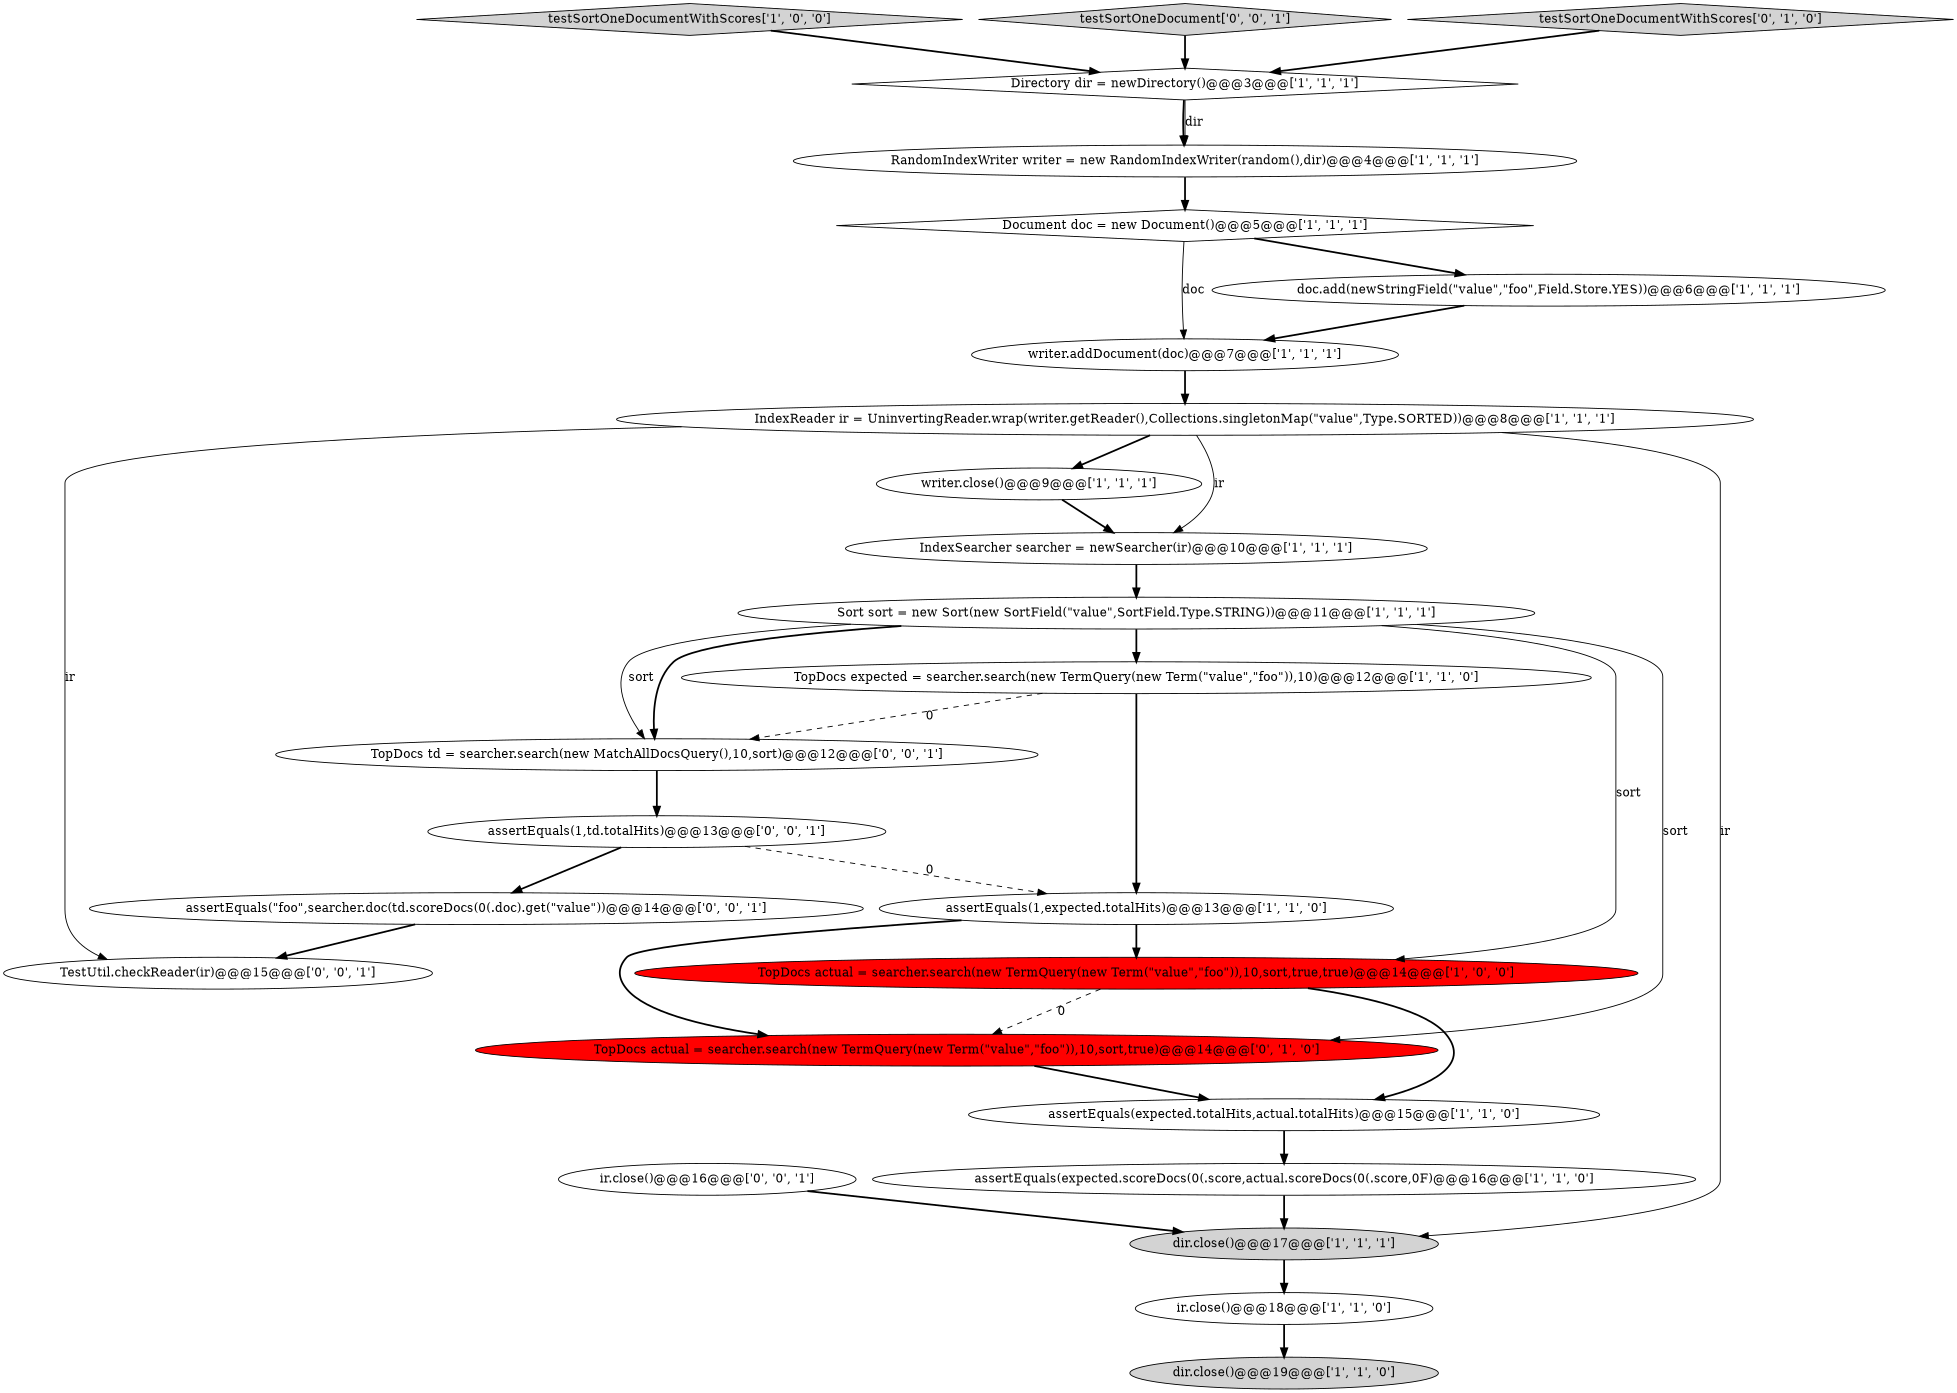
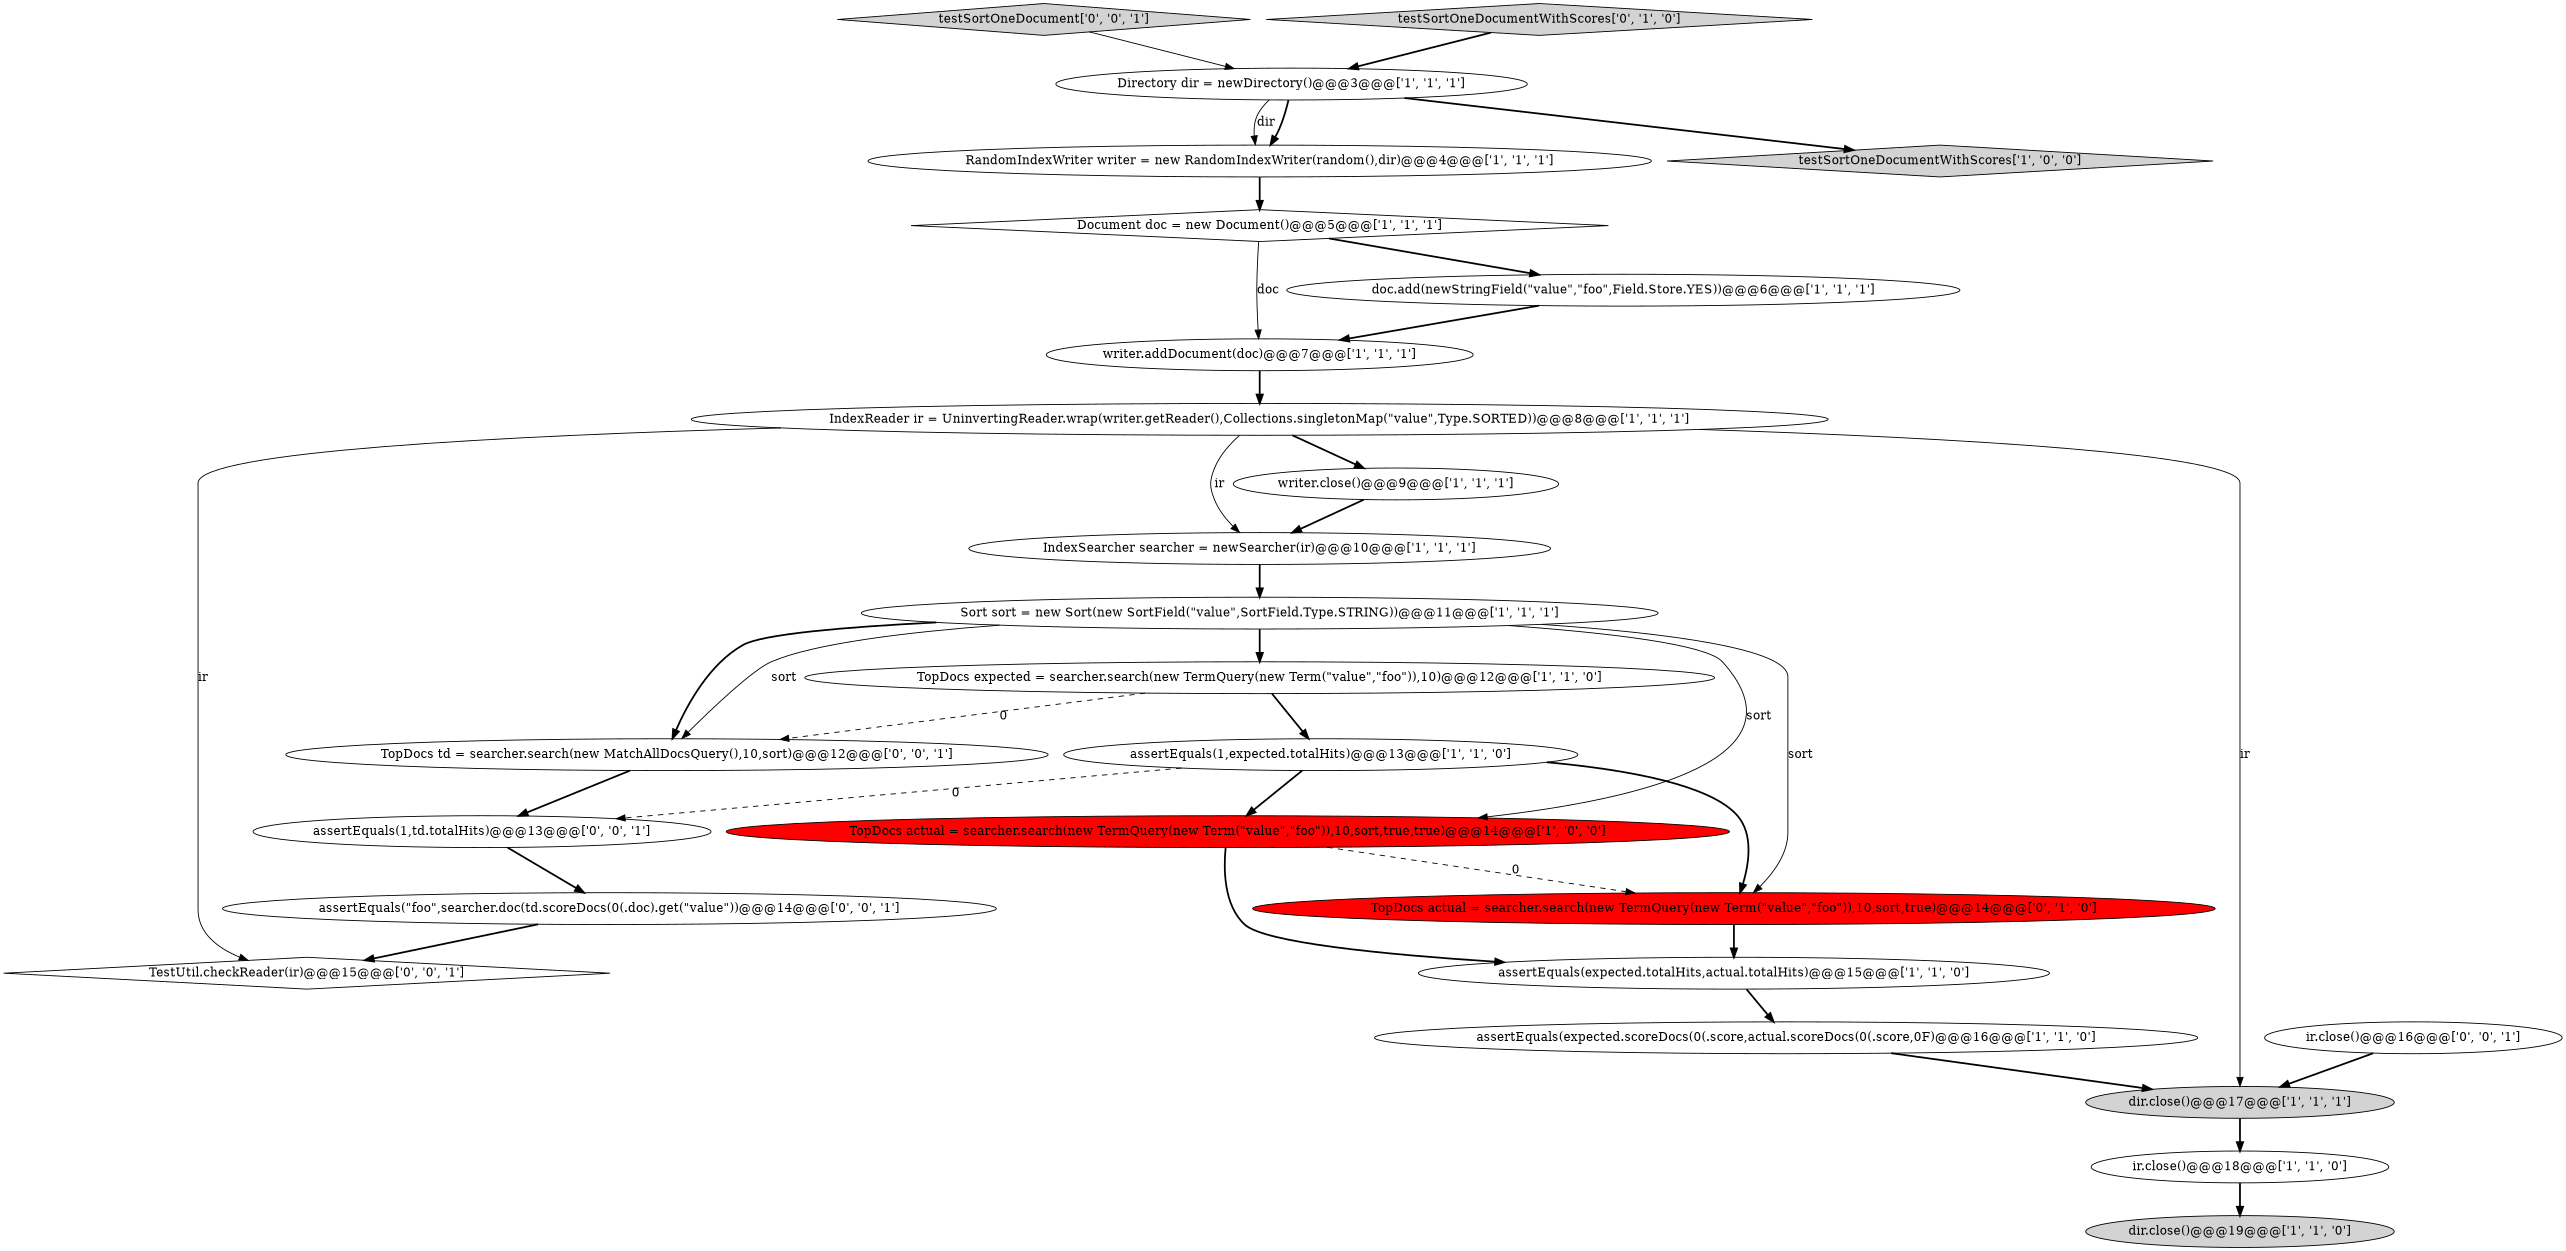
edge "testSortOneDocument['0', '0', '1']" -> "Directory dir = newDirectory()@@@3@@@['1', '1', '1']": style bold -> solid
edge "testSortOneDocumentWithScores['1', '0', '0']" -> "Directory dir = newDirectory()@@@3@@@['1', '1', '1']": reversed
node "Directory dir = newDirectory()@@@3@@@['1', '1', '1']": shape diamond -> ellipse
edge "assertEquals(1,td.totalHits)@@@13@@@['0', '0', '1']" -> "assertEquals(1,expected.totalHits)@@@13@@@['1', '1', '0']": reversed
node "TestUtil.checkReader(ir)@@@15@@@['0', '0', '1']": shape ellipse -> diamond
